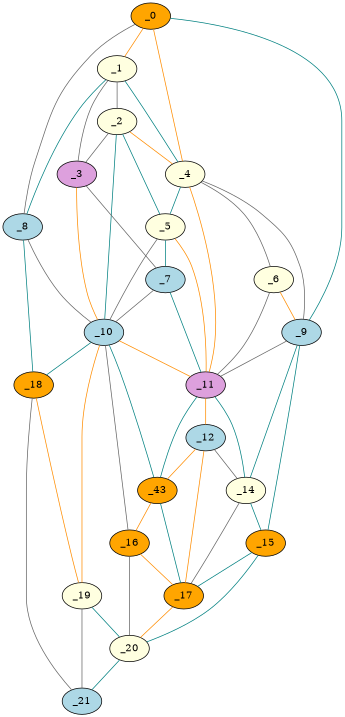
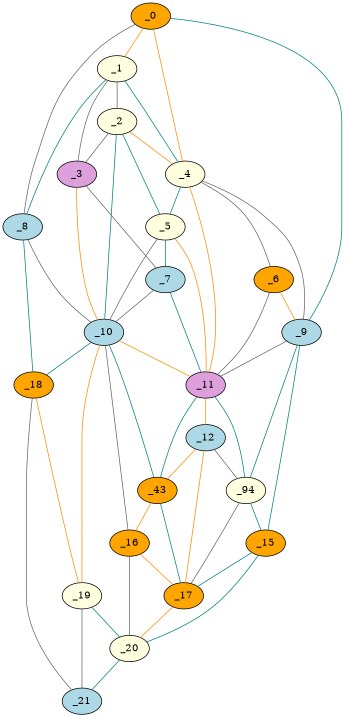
node "_6": fillcolor lightyellow -> orange
node "_14": label "_14" -> "_94"
